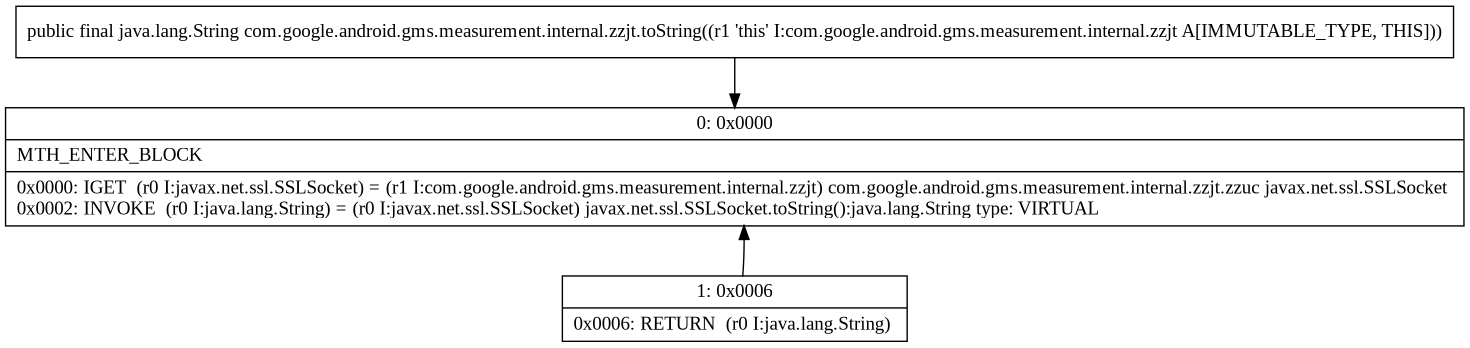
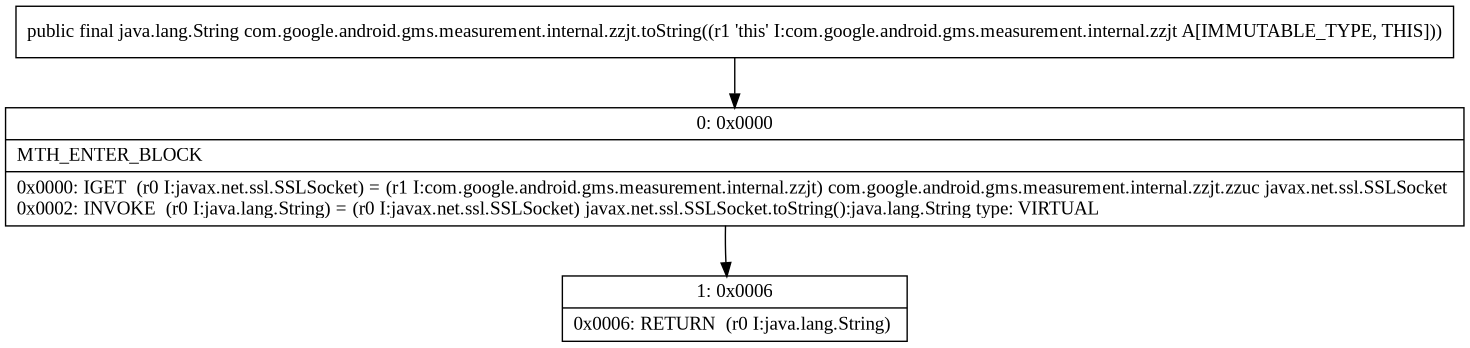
edge "1: 0x0006" -> "0: 0x0000": reversed
